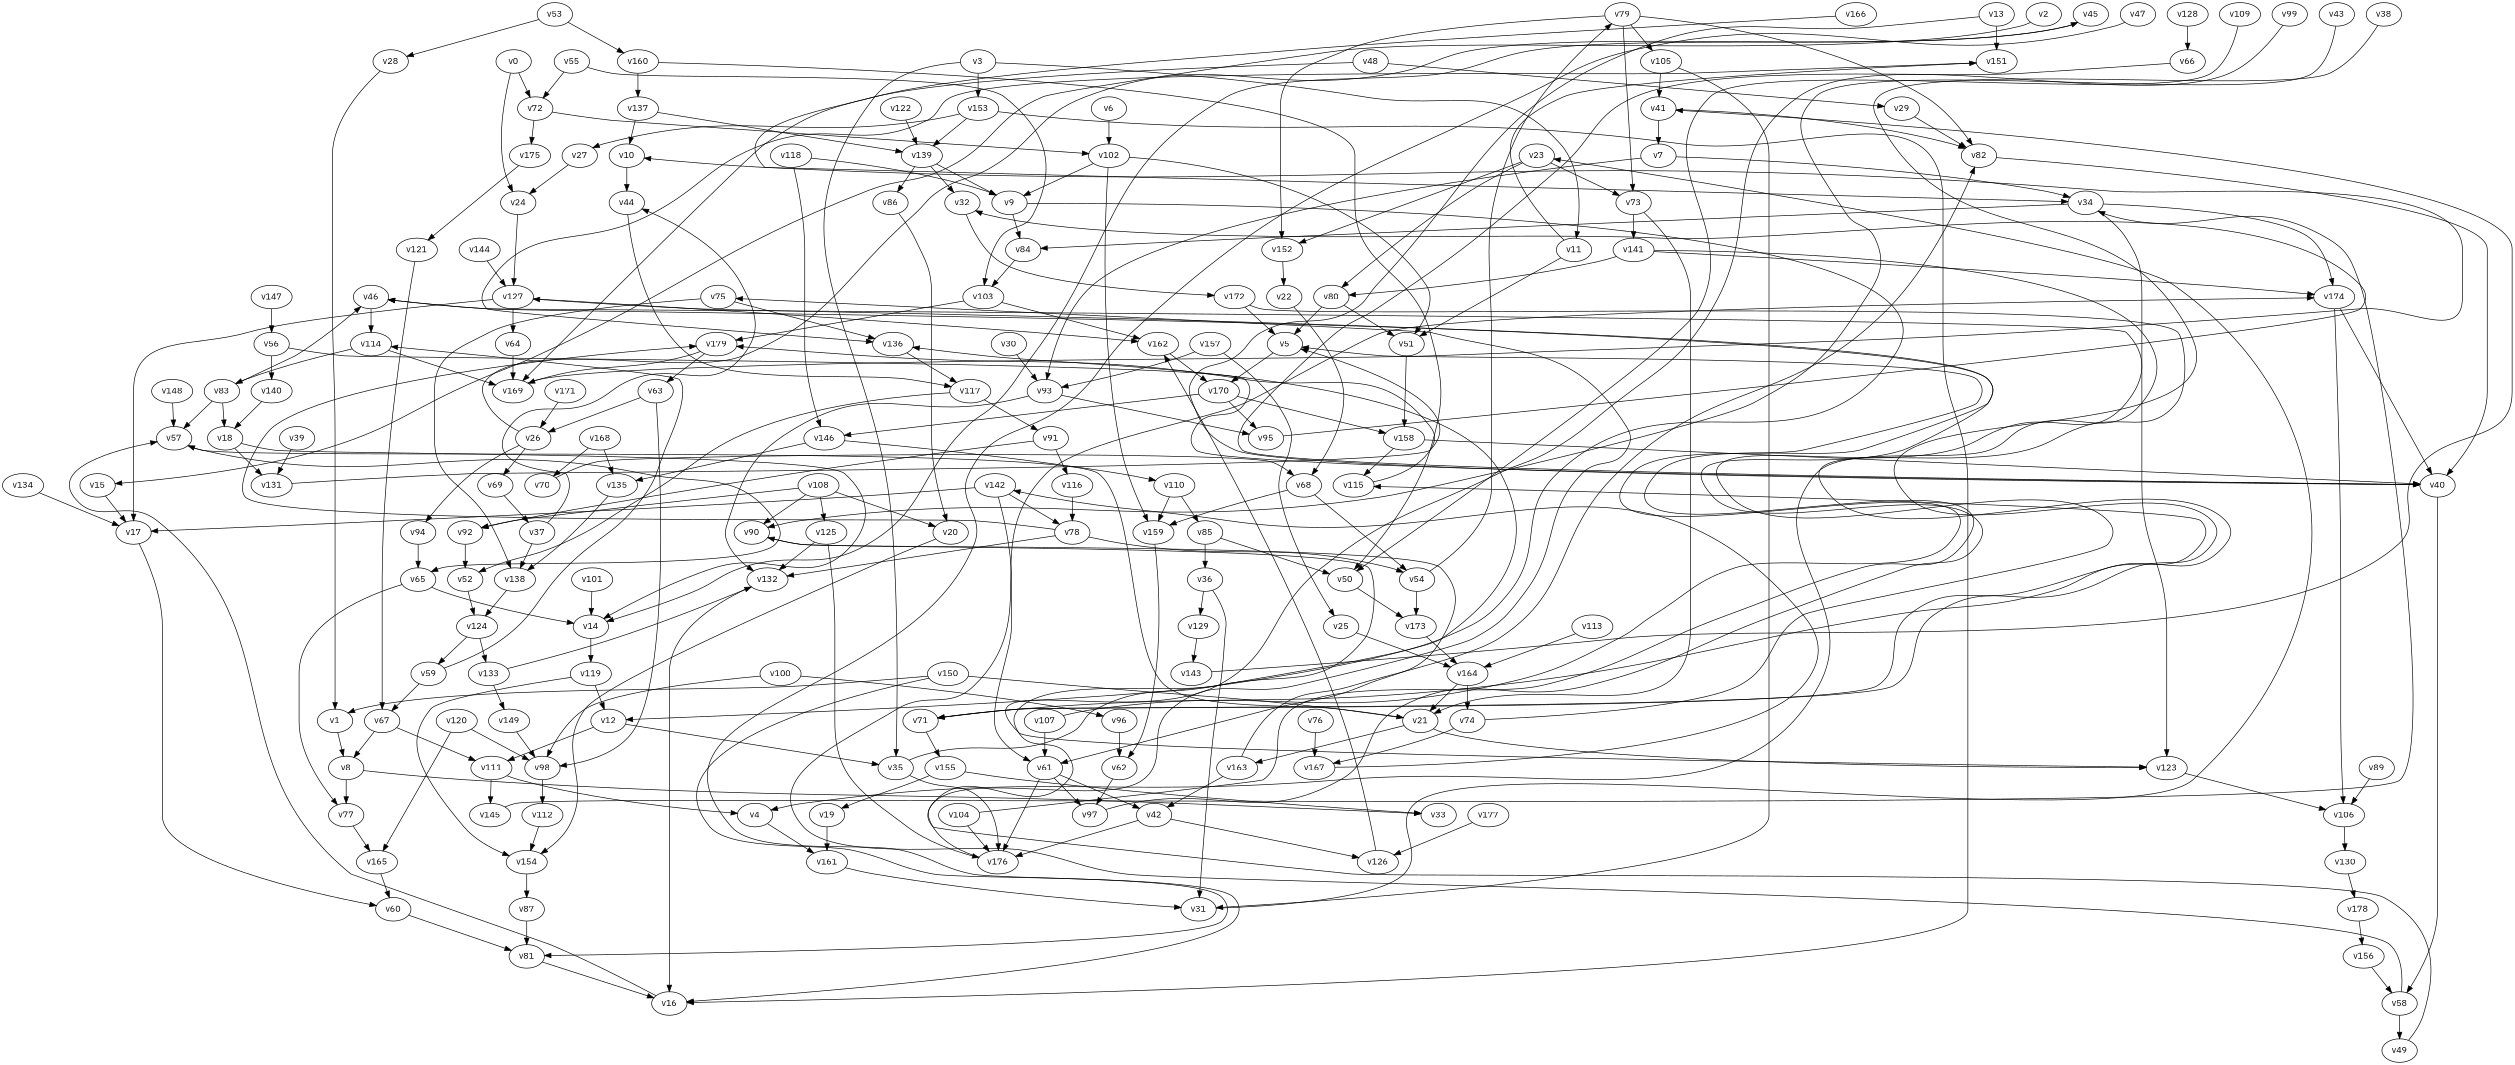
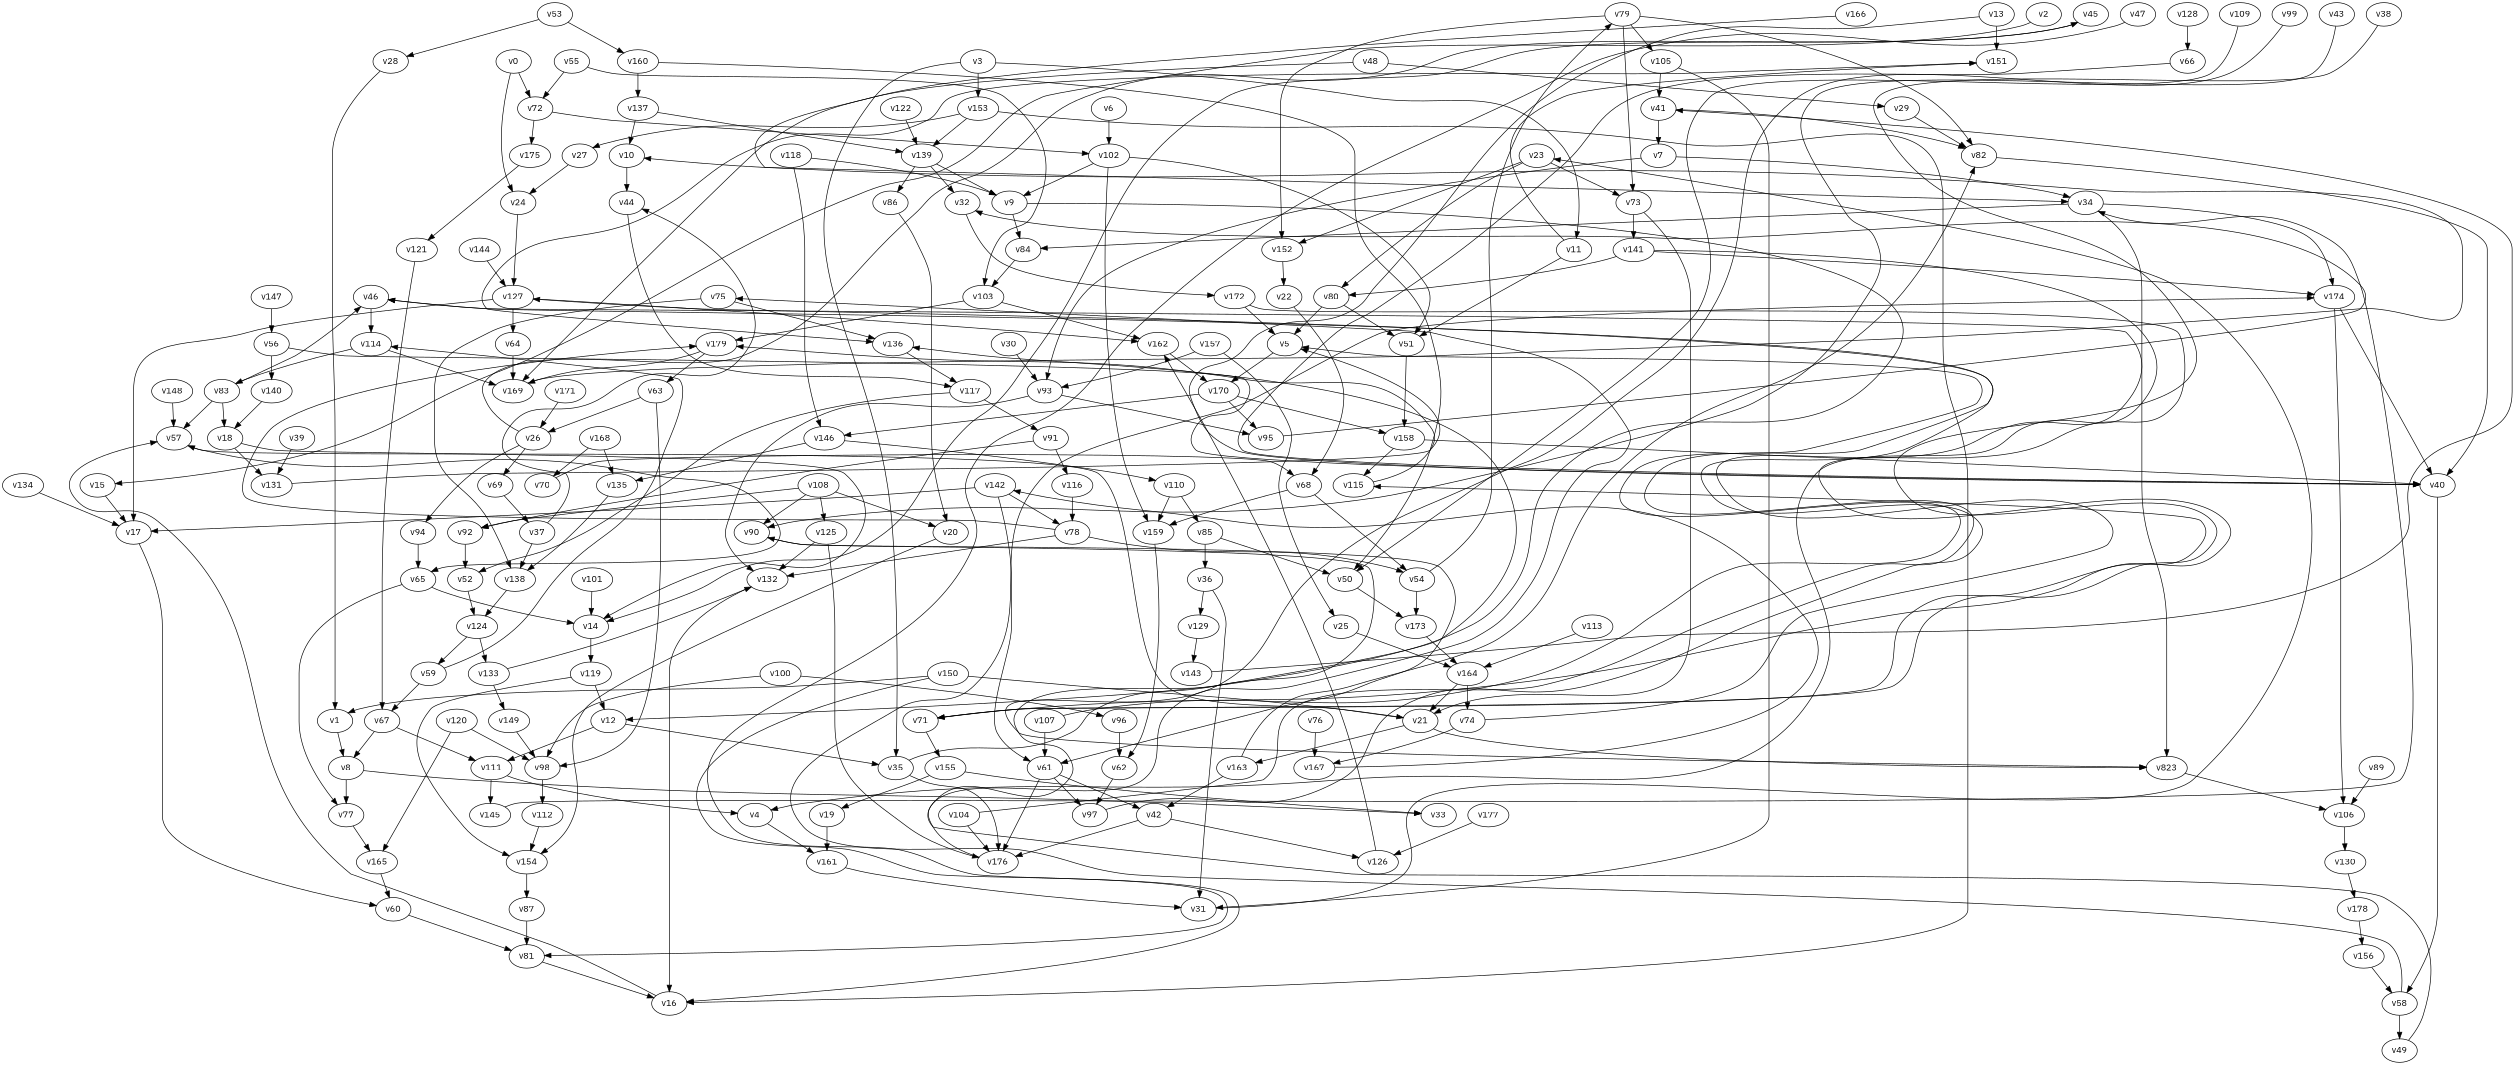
node "v123": label "v123" -> "v823"
